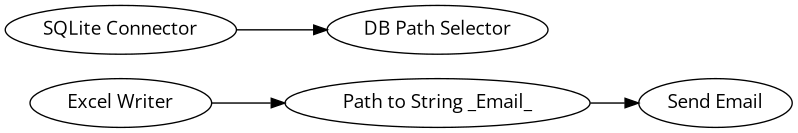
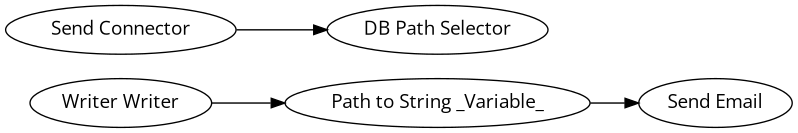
node "SQLite Connector": label "SQLite Connector" -> "Send Connector"
node "Excel Writer": label "Excel Writer" -> "Writer Writer"
node "Path to String _Email_": label "Path to String _Email_" -> "Path to String _Variable_"
